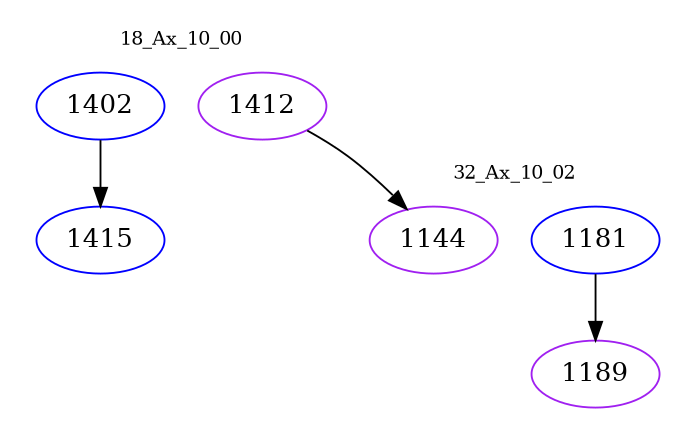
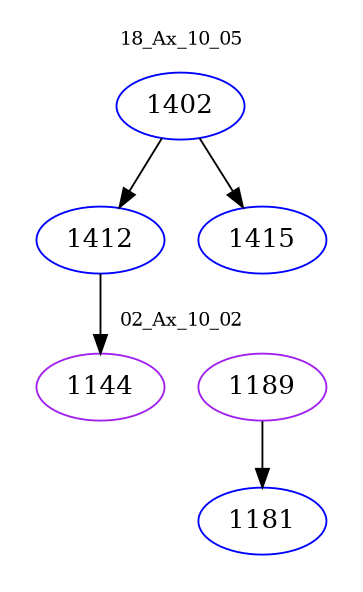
cluster "18_Ax_10_00": label "18_Ax_10_00" -> "18_Ax_10_05"
node "1412": color purple -> blue
edge "1402" -> "1412": added
cluster "32_Ax_10_02": label "32_Ax_10_02" -> "02_Ax_10_02"
edge "1181" -> "1189": reversed
